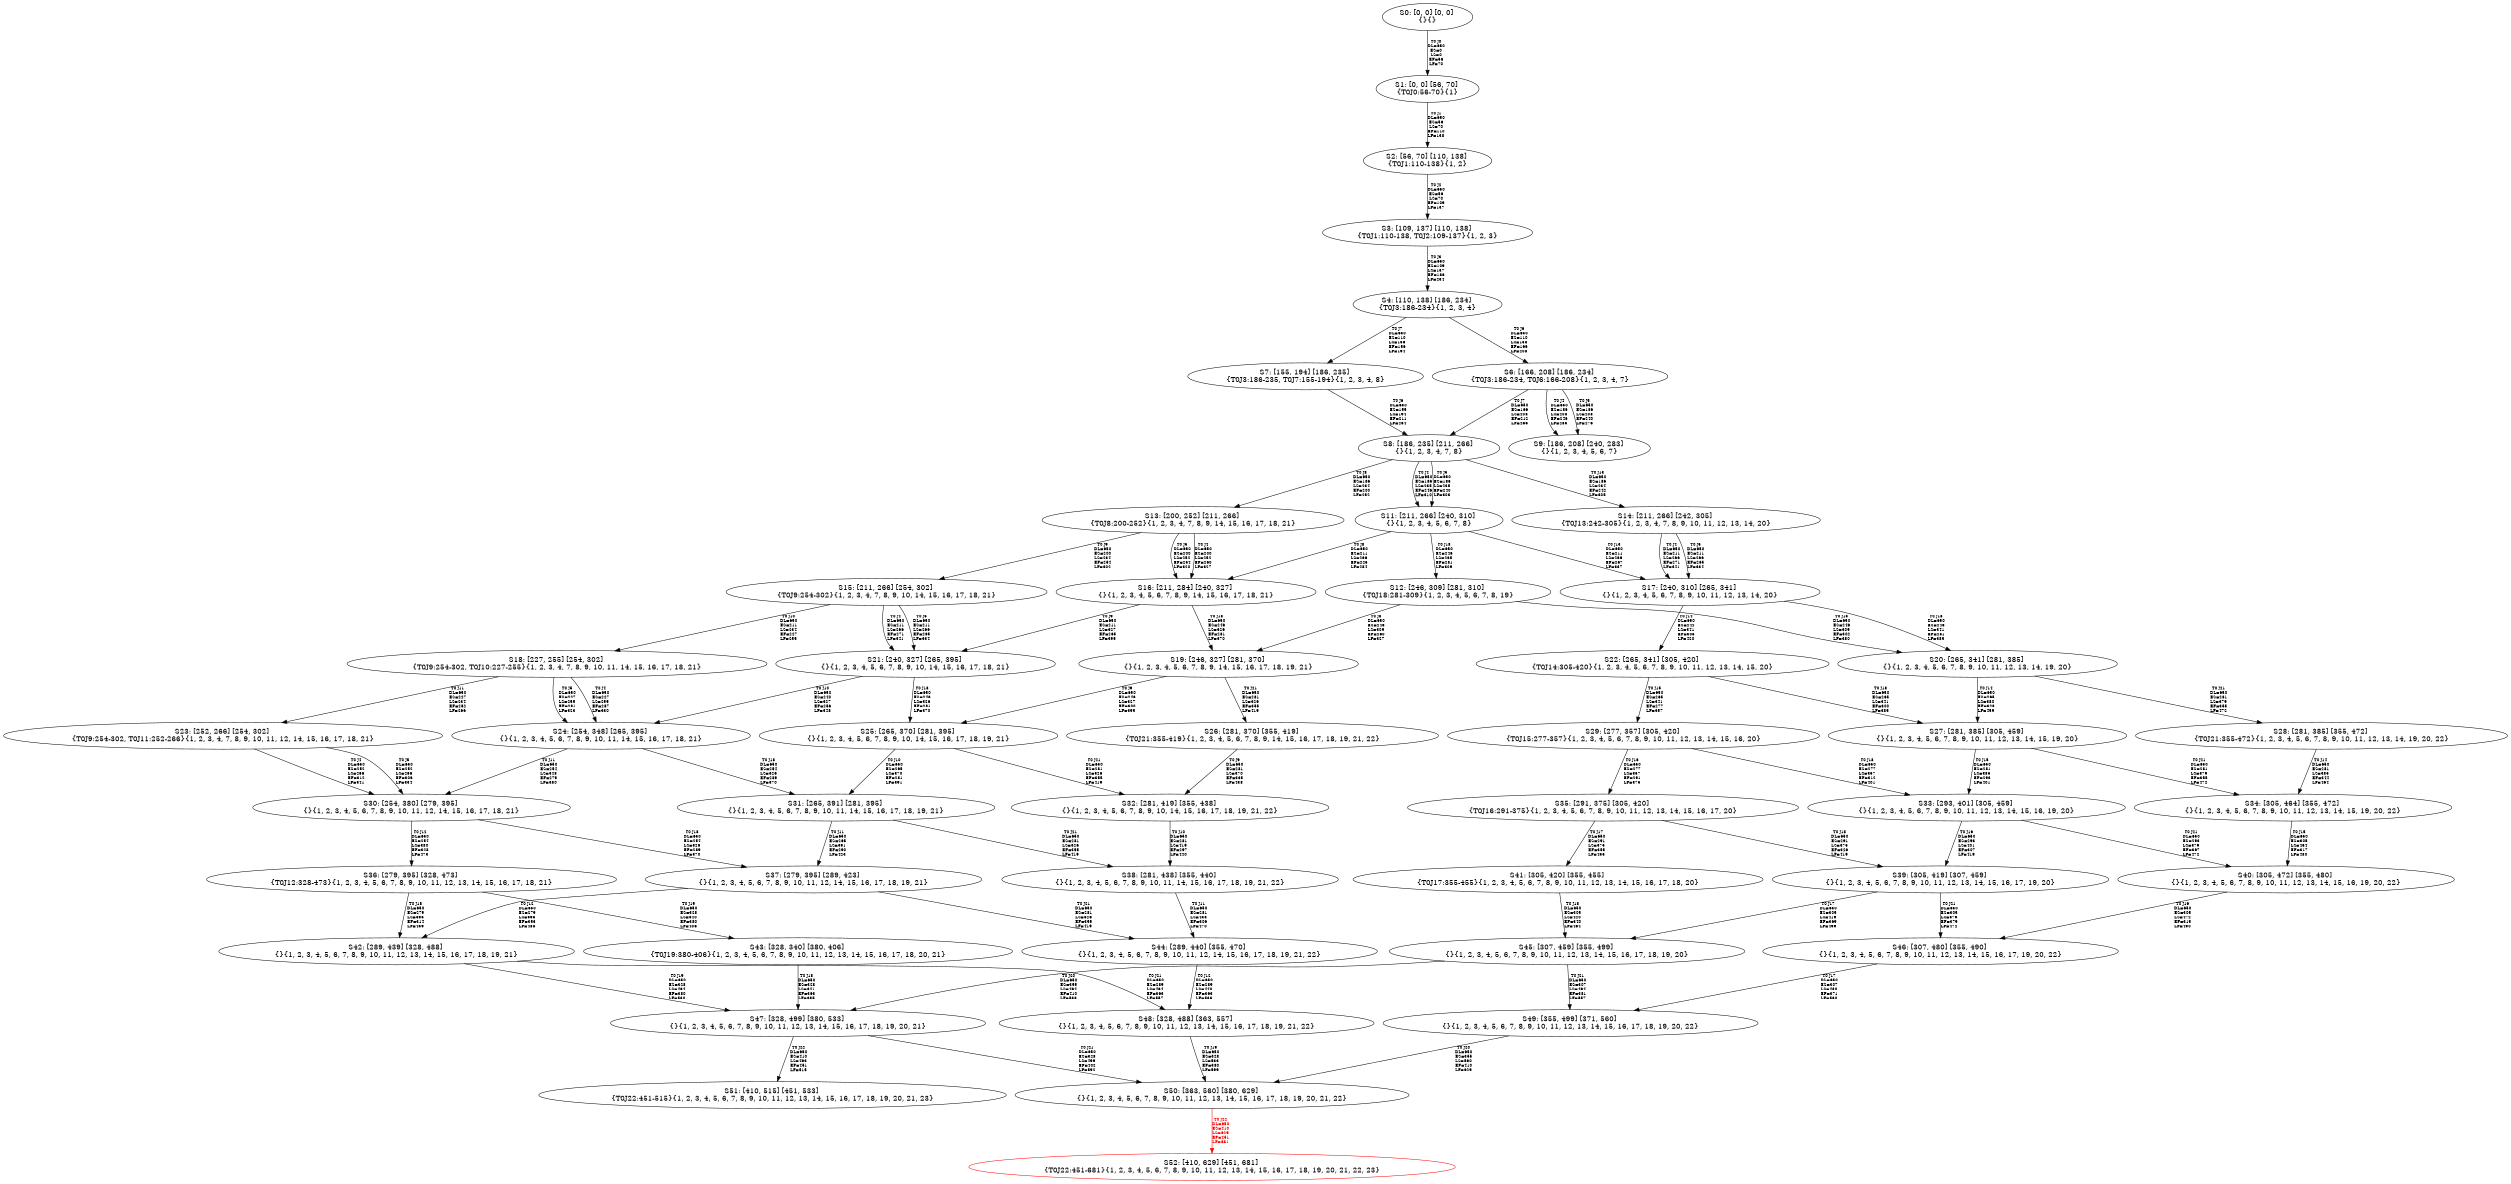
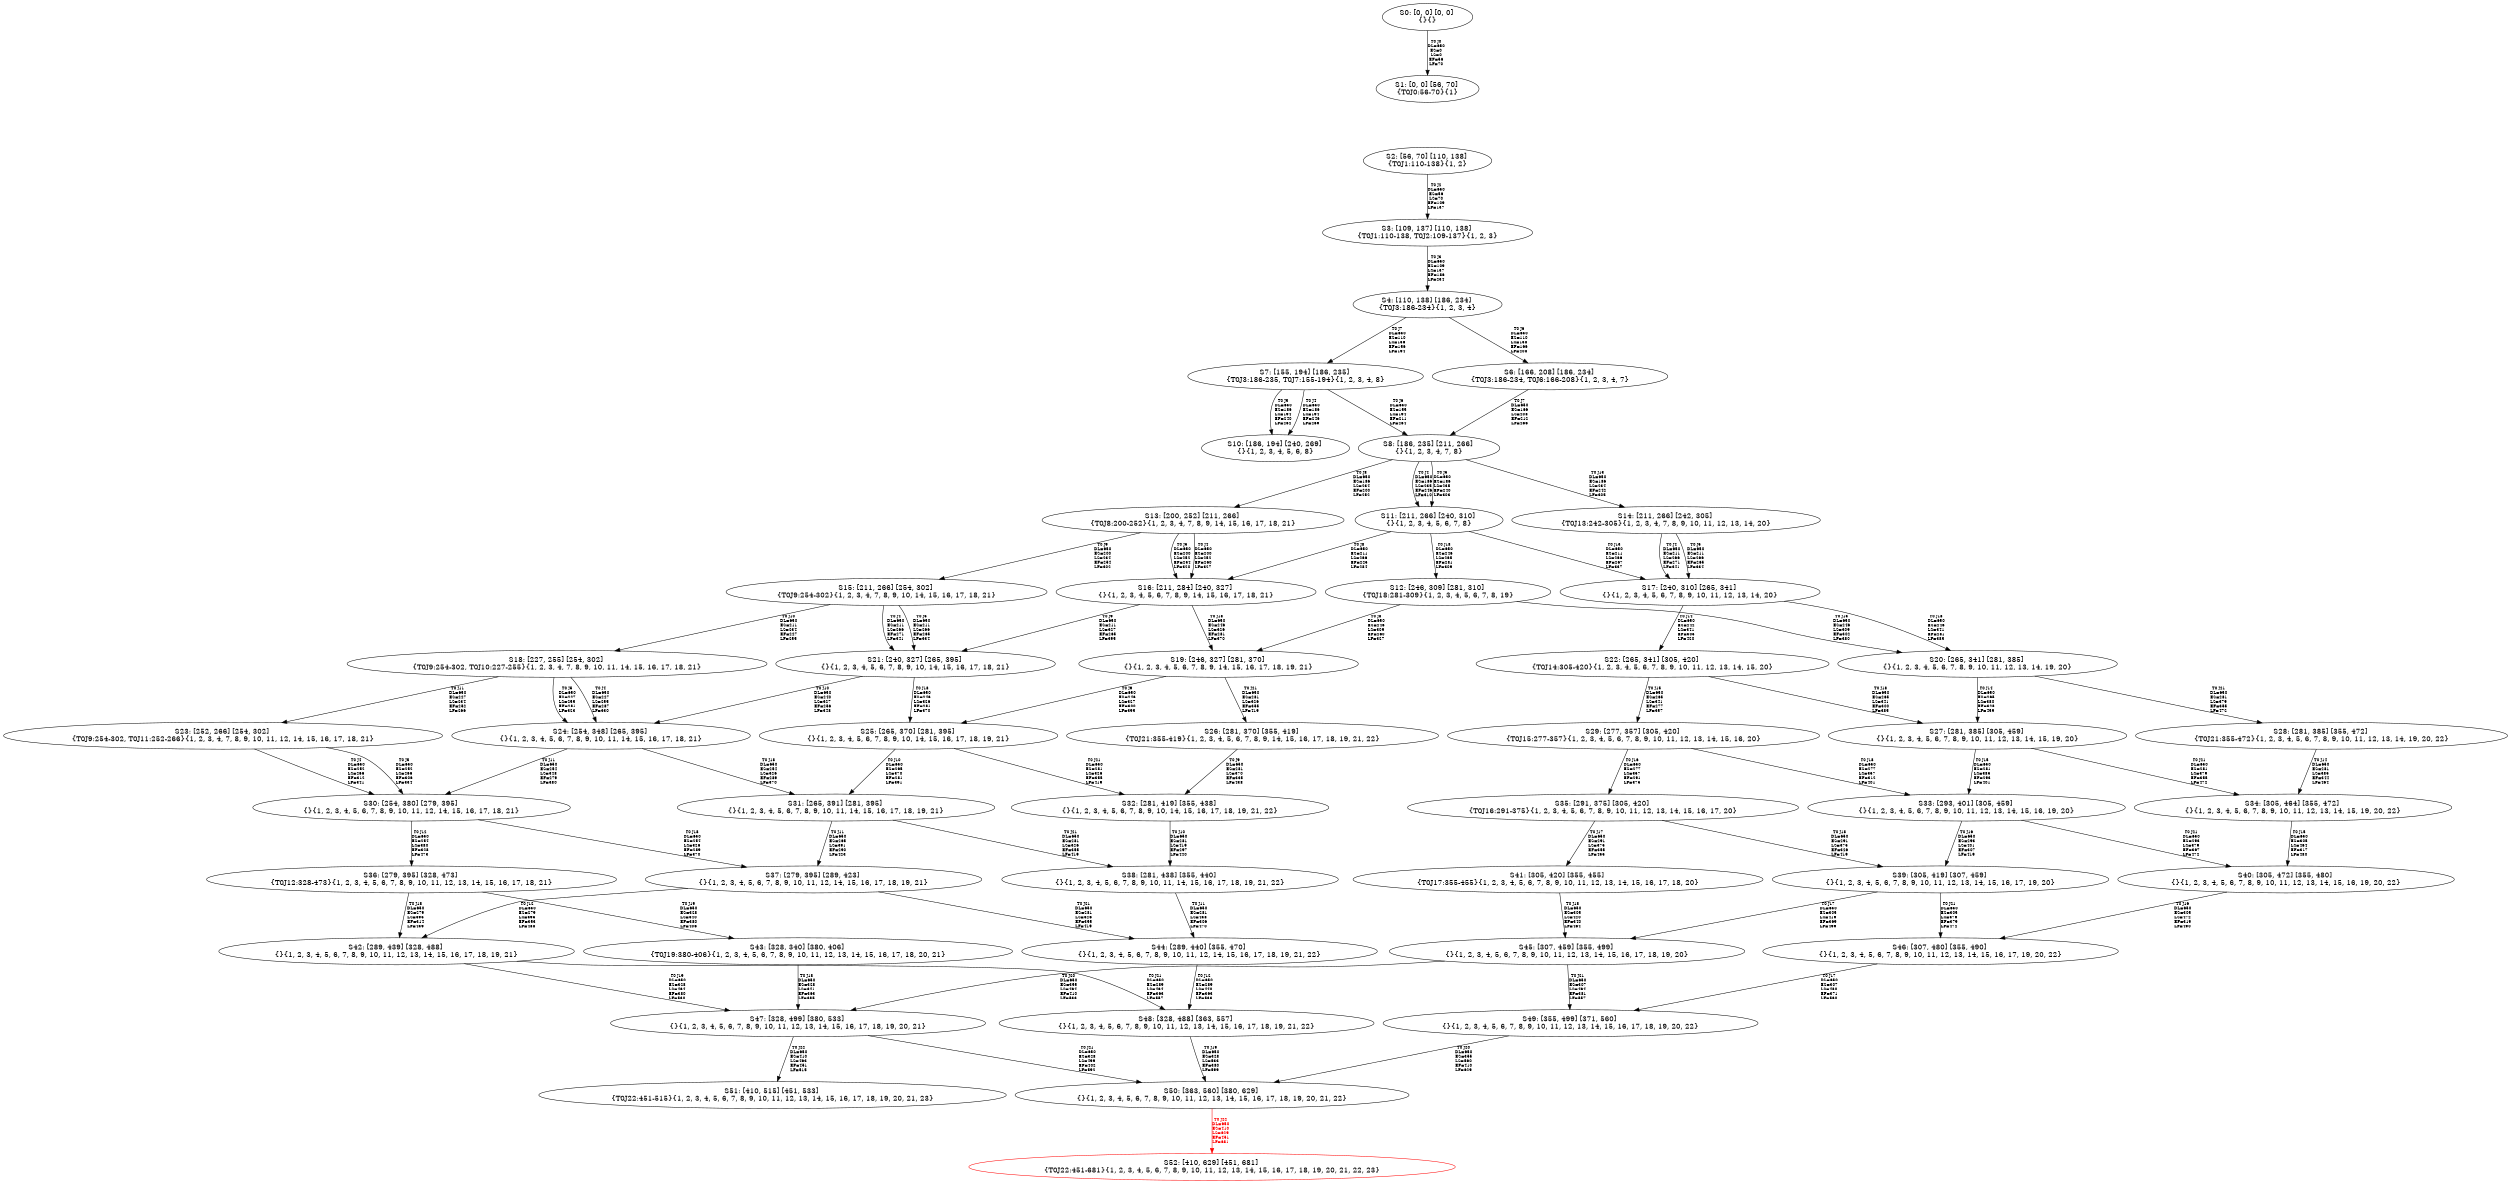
edge "S1: [0, 0] [56, 70] {T0J0:56-70}{1}" -> "S2: [56, 70] [110, 138] {T0J1:110-138}{1, 2}": removed, label "T0 J1 DL=650 ES=56 LS=70 EF=110 LF=138"
node "S10: [186, 194] [240, 269] {}{1, 2, 3, 4, 5, 6, 8}": added
node "S9: [186, 208] [240, 283] {}{1, 2, 3, 4, 5, 6, 7}": removed
